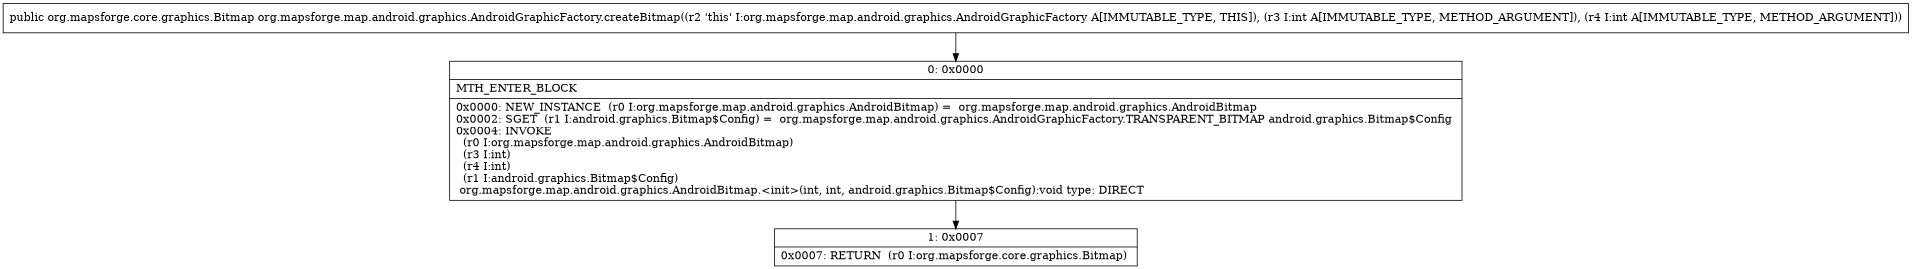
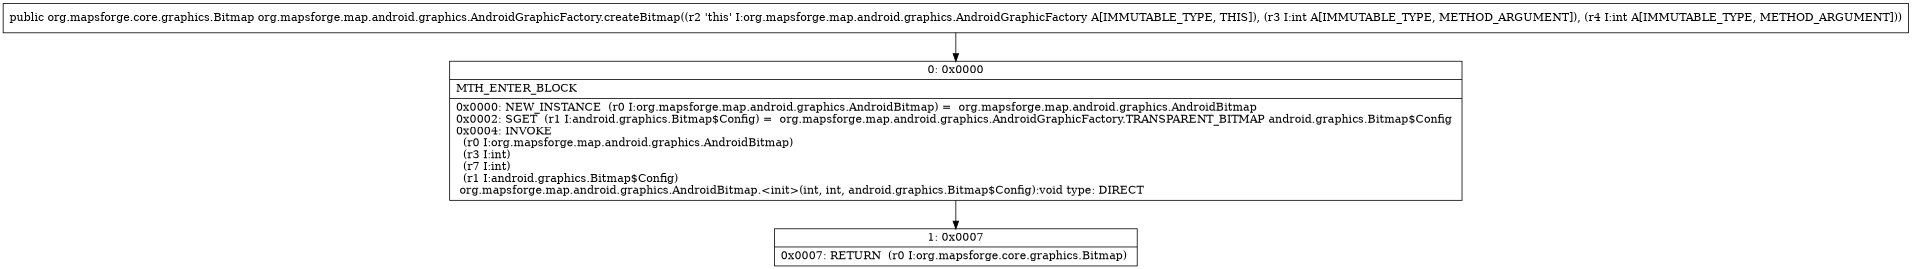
node "0: 0x0000": text "(r4 I:int)" -> "(r7 I:int)"
